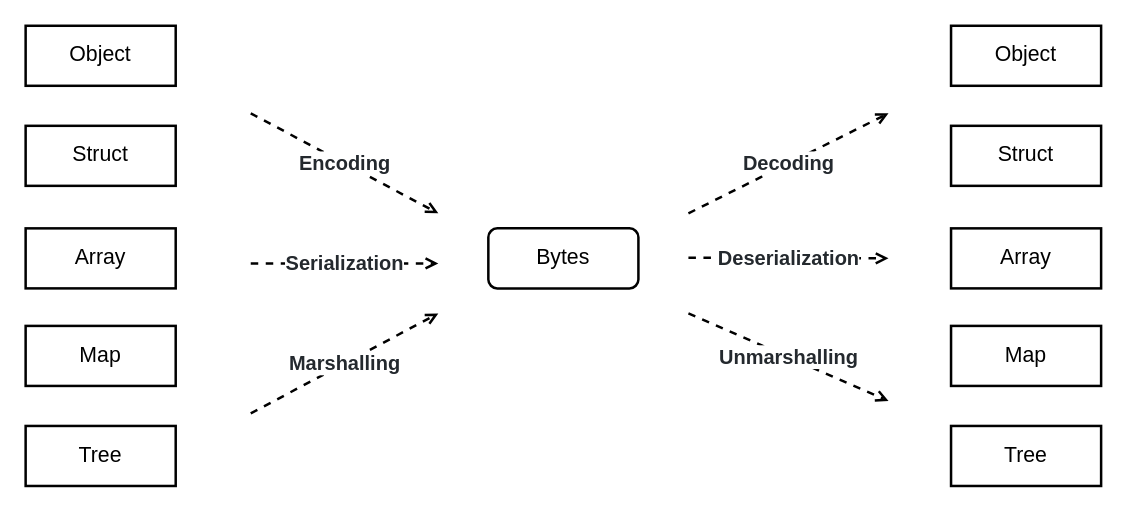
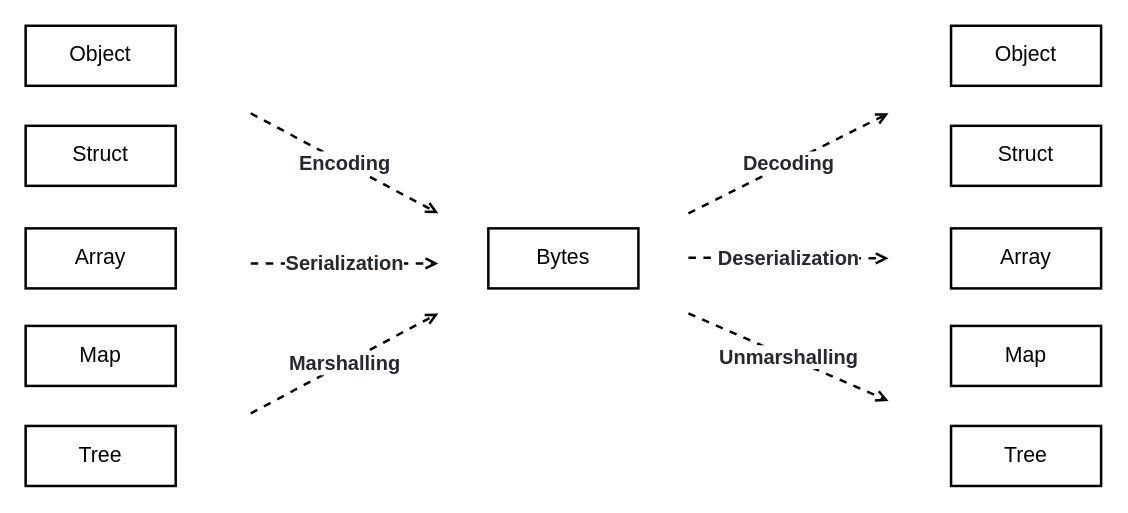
node "Bytes": shape rounded rectangle -> rectangle
